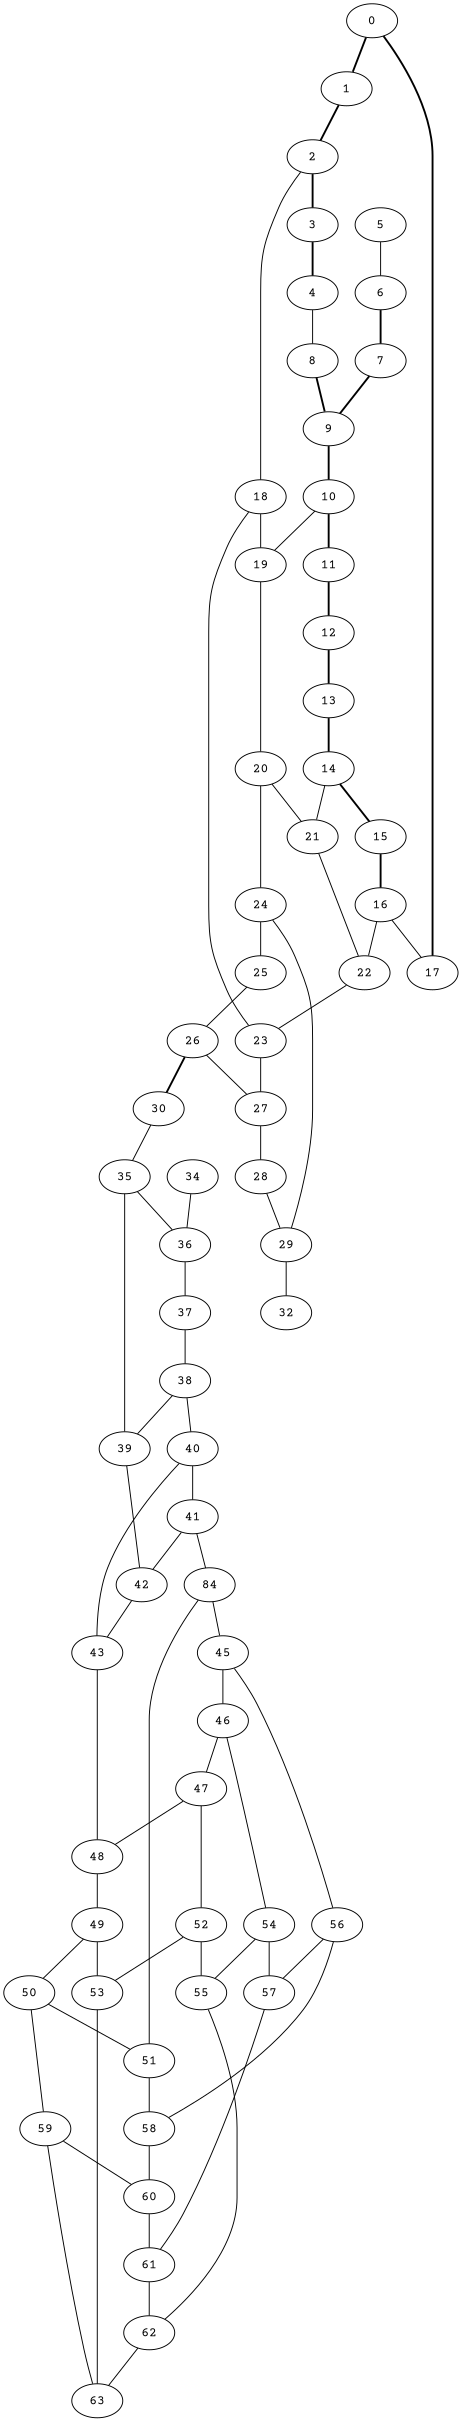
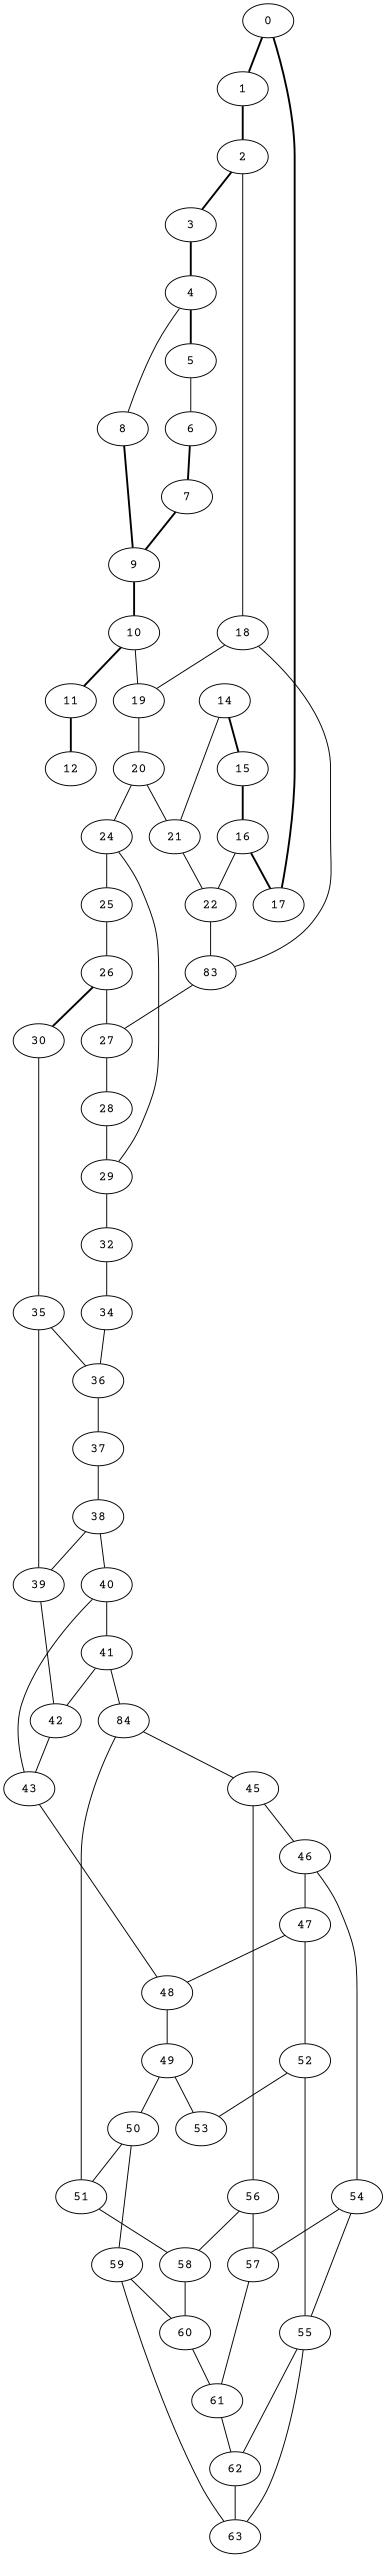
edge "4" -- "5": added
node "13": removed
edge "16" -- "17": style solid -> bold
node "23": label "23" -> "83"
edge "32" -- "34": added
edge "53" -- "63": now "55" -- "63"
